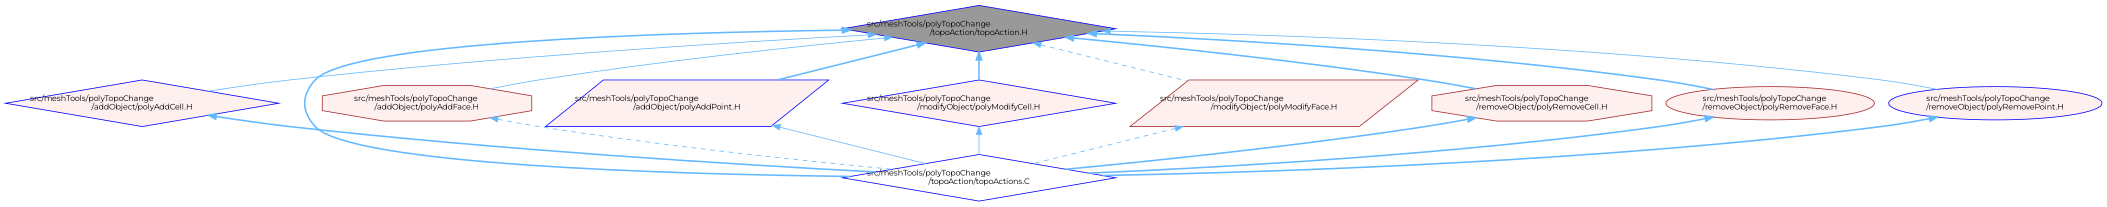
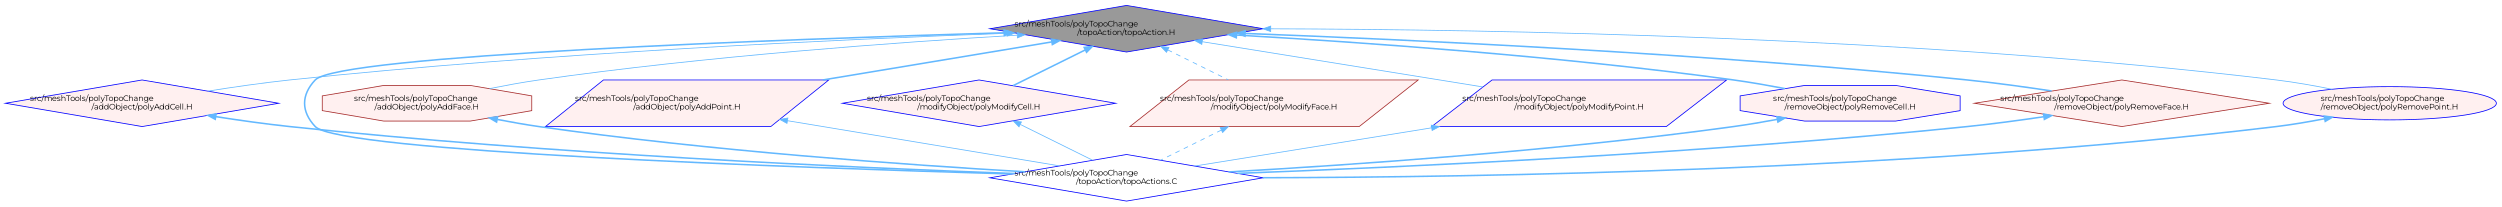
node "src/meshTools/polyTopoChange /removeObject/polyRemoveCell.H": color brown -> blue
node "src/meshTools/polyTopoChange /modifyObject/polyModifyPoint.H": added
node "src/meshTools/polyTopoChange /removeObject/polyRemoveFace.H": shape ellipse -> diamond
edge "src/meshTools/polyTopoChange /topoAction/topoActions.C" -> "src/meshTools/polyTopoChange /addObject/polyAddFace.H": style dashed -> bold
